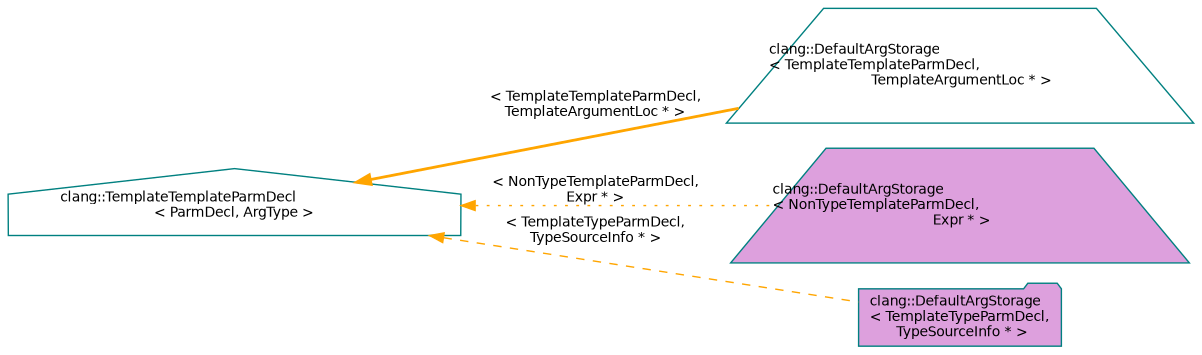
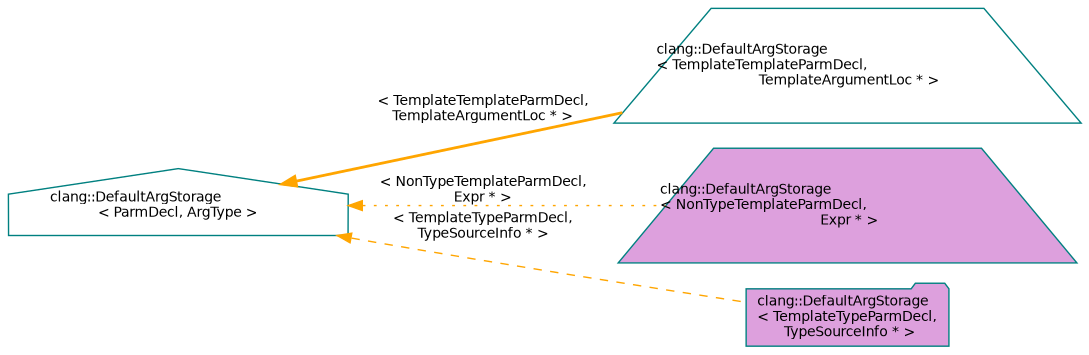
node "clang::TemplateTemplateParmDecl < ParmDecl, ArgType >": label "clang::TemplateTemplateParmDecl < ParmDecl, ArgType >" -> "clang::DefaultArgStorage < ParmDecl, ArgType >"
